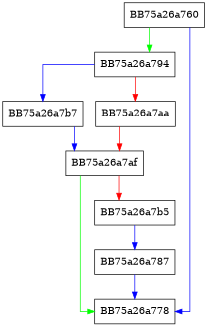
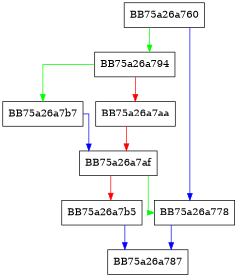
edge "BB75a26a794" -> "BB75a26a7b7": color blue -> green
edge "BB75a26a787" -> "BB75a26a778": reversed
